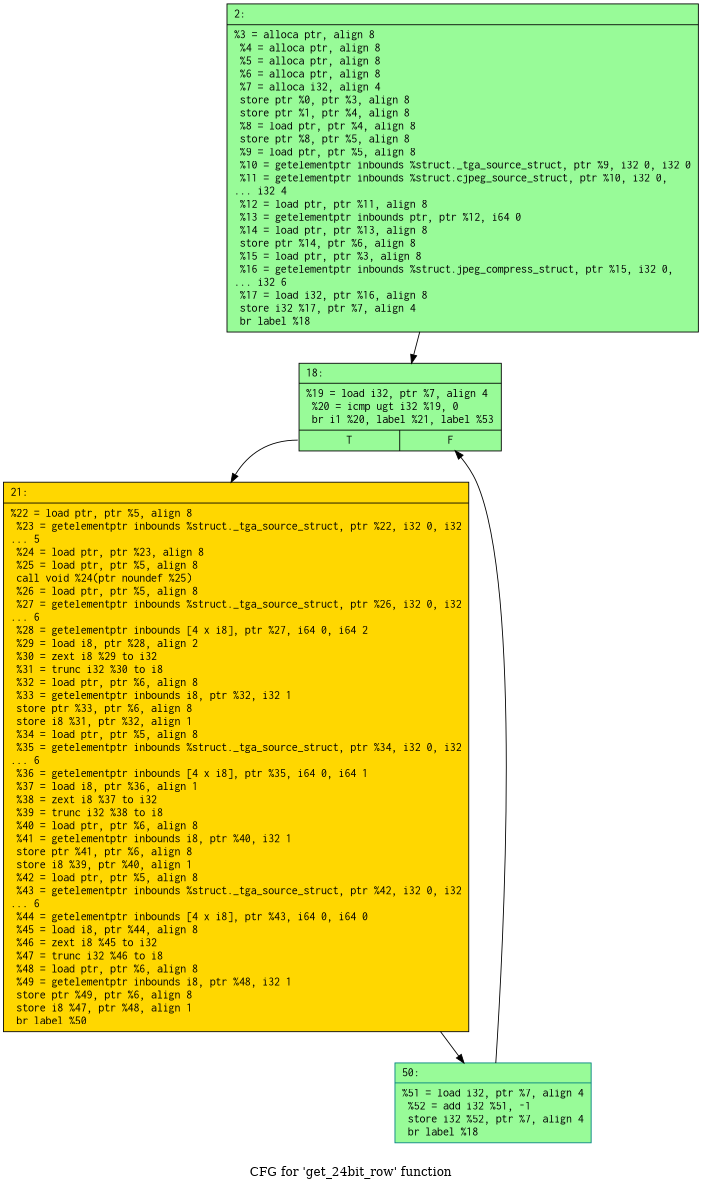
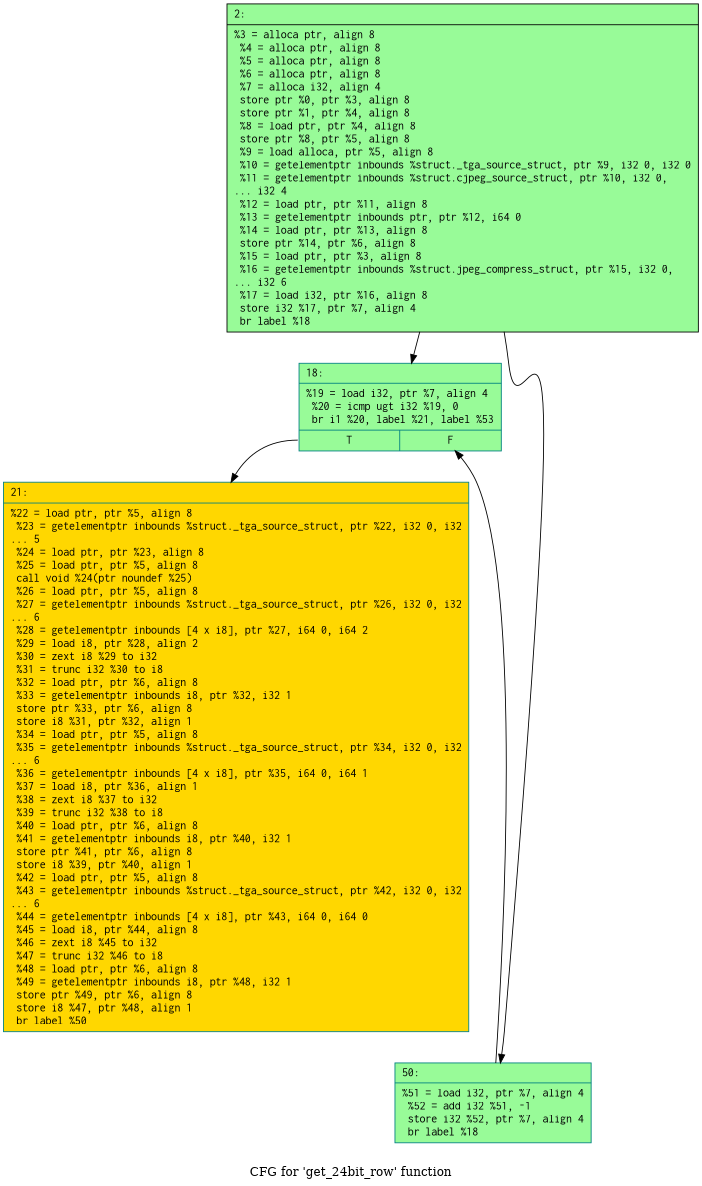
node "2:": text "%9 = load ptr, ptr %5, align 8" -> "%9 = load alloca, ptr %5, align 8"
node "18:": color black -> teal
node "21:": color black -> teal
edge "21:" -> "50:": now "2:" -> "50:"
